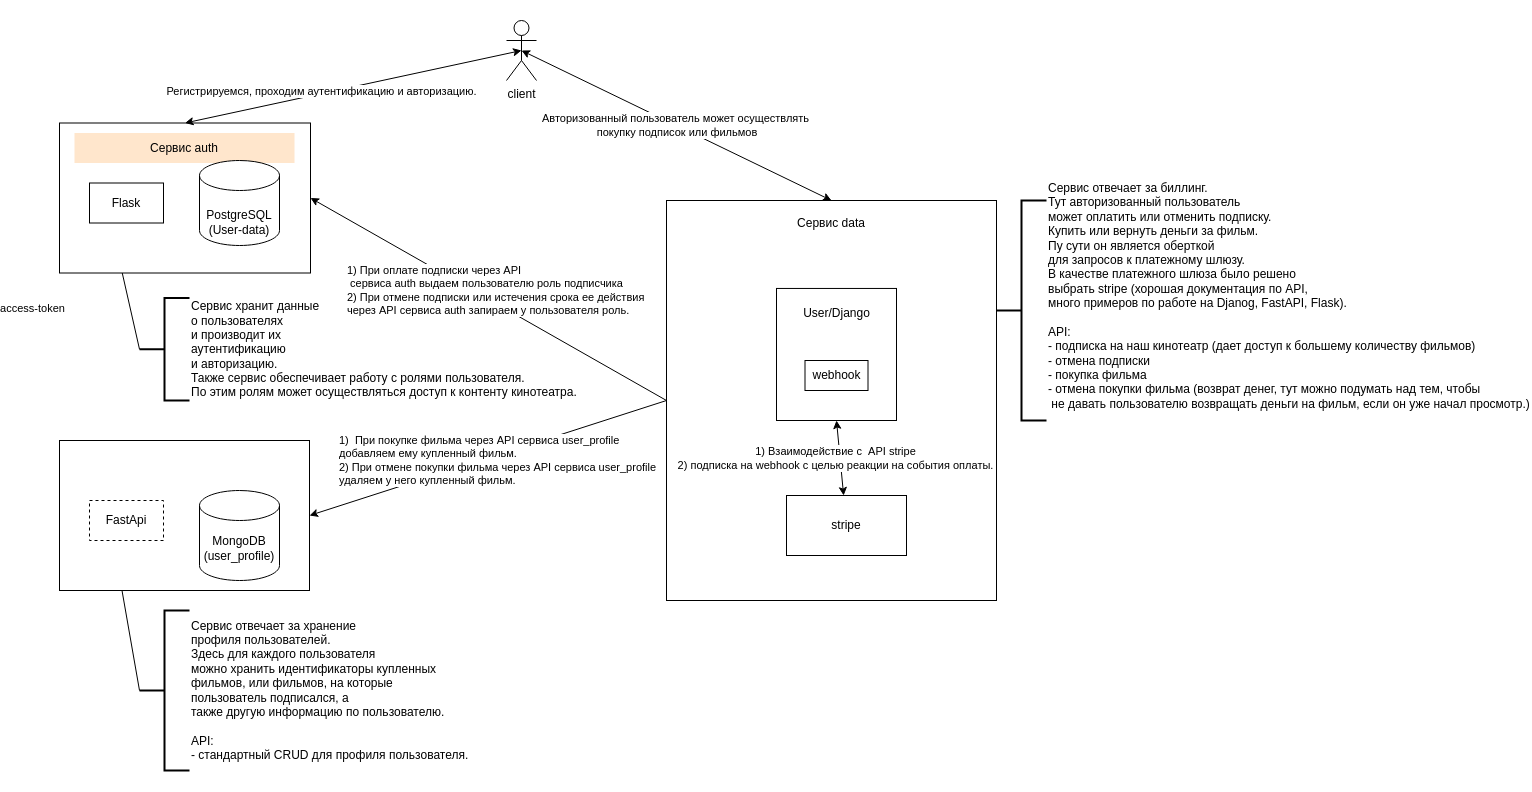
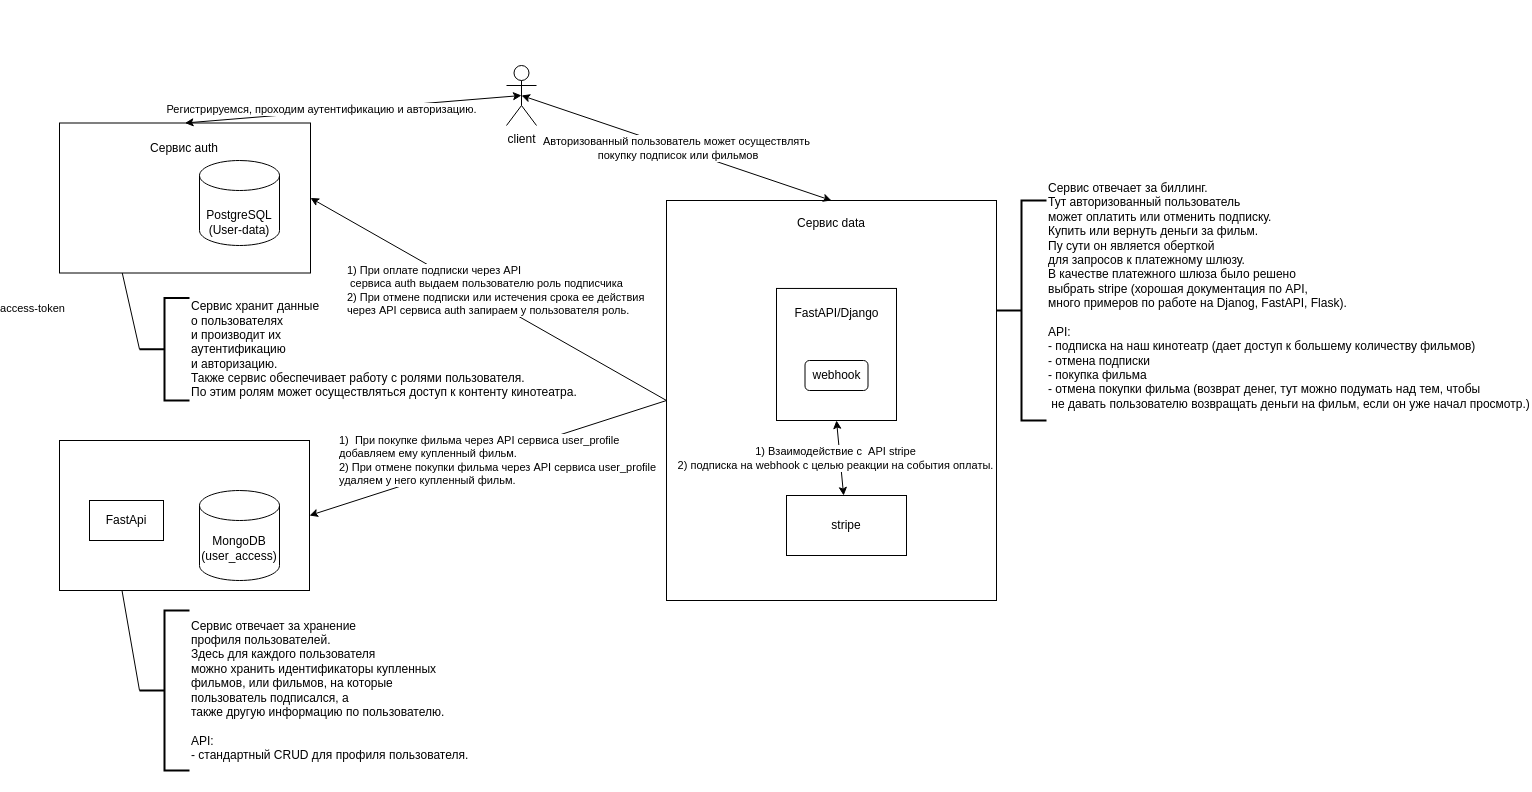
node "client": moved (522, 51) -> (522, 96)
node "Сервис auth": fillcolor #ffe6cc -> #ffffff
node "Flask": removed
node "User/Django": label "User/Django" -> "FastAPI/Django"
node "webhook": shape rectangle -> rounded rectangle
node "FastApi": style dashed -> solid
node "MongoDB (user_profile)": label "MongoDB (user_profile)" -> "MongoDB (user_access)"
